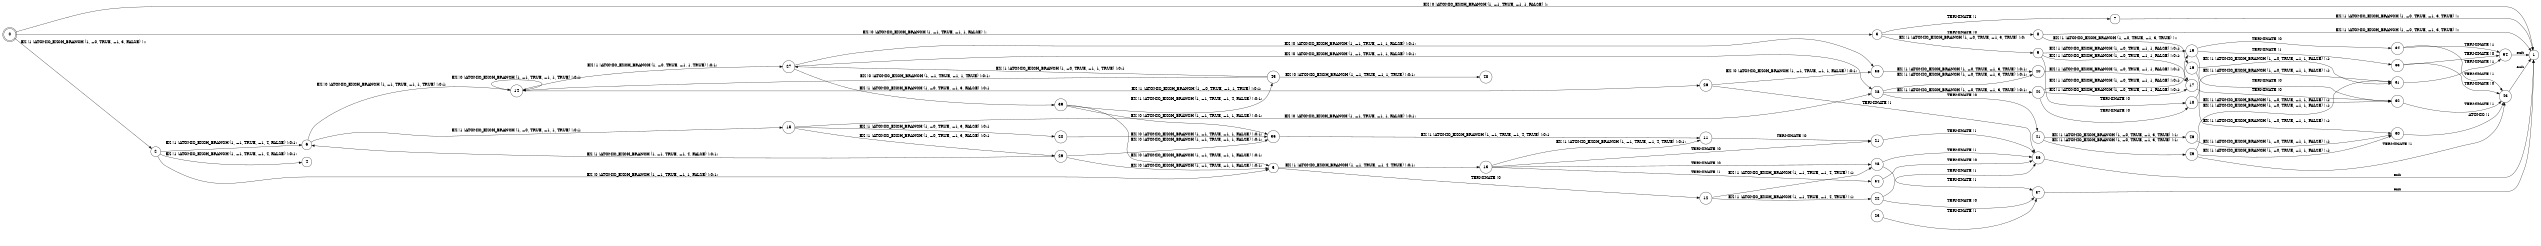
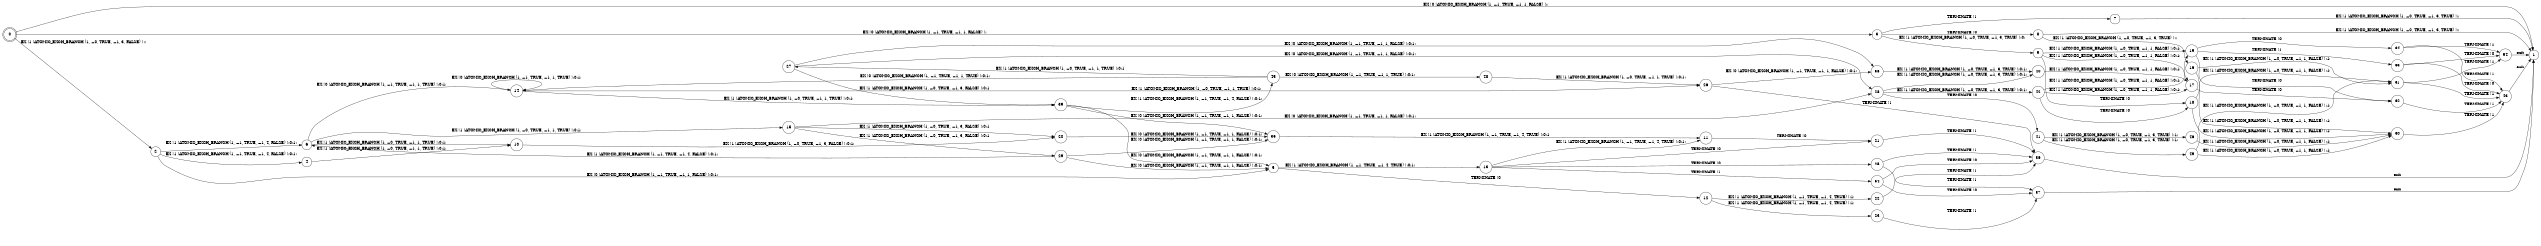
edge "14" -> "27": now "14" -> "39"
edge "48" -> "26": added, label "EX !1 !ATOMIC_EXCH_BRANCH (1, +0, TRUE, +1, 1, TRUE) !:0:1:"
edge "18" -> "32": now "18" -> "30"
edge "30" -> "43": label "ATOMIC !1" -> "TERMINATE !1"
node "10": added
edge "49" -> "43": now "31" -> "43"
edge "12" -> "25": now "12" -> "23"
edge "22" -> "37": now "54" -> "37"
